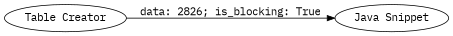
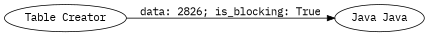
node "Java Snippet": label "Java Snippet" -> "Java Java"
